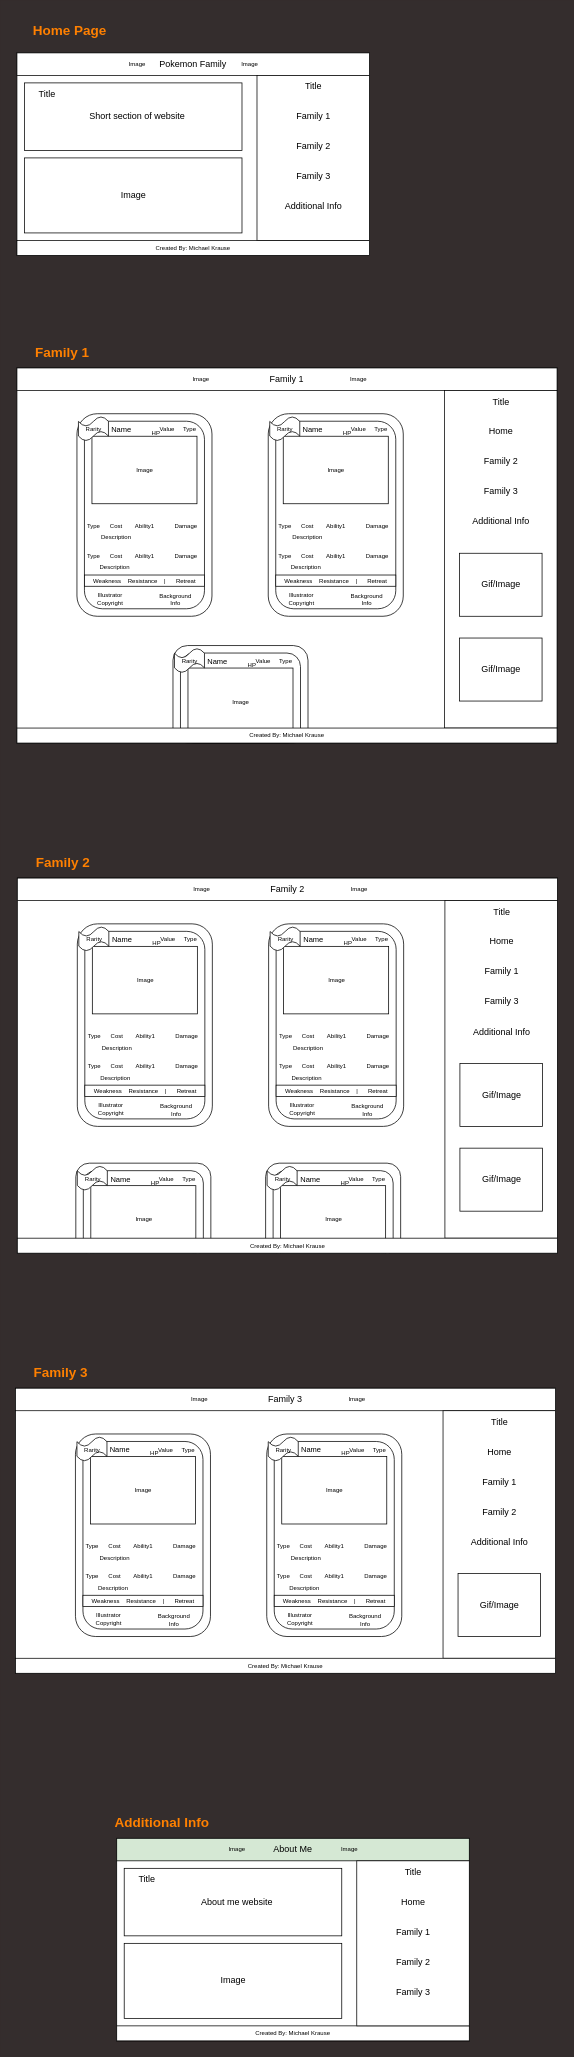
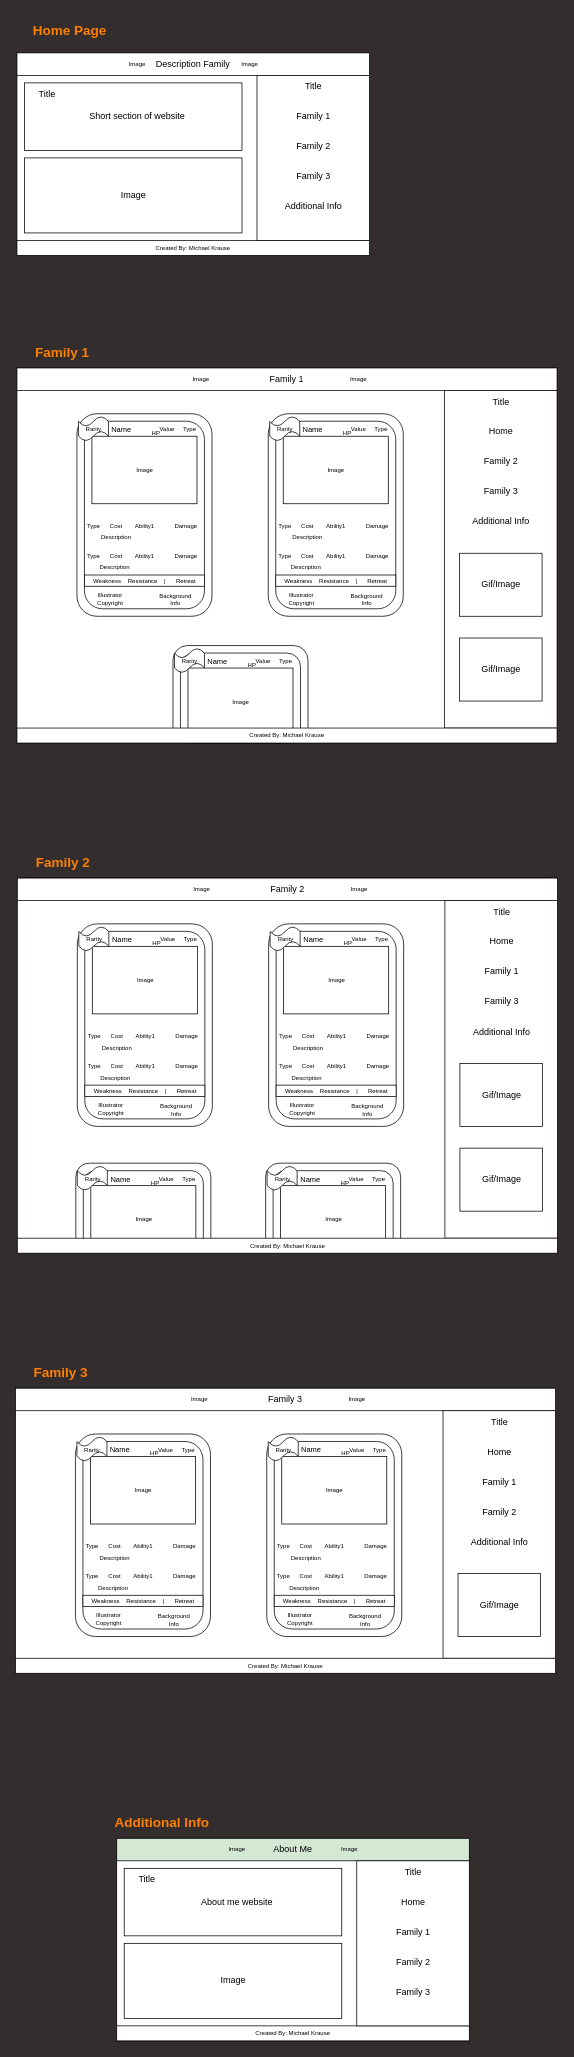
node "Pokemon Family": label "Pokemon Family" -> "Description Family"
